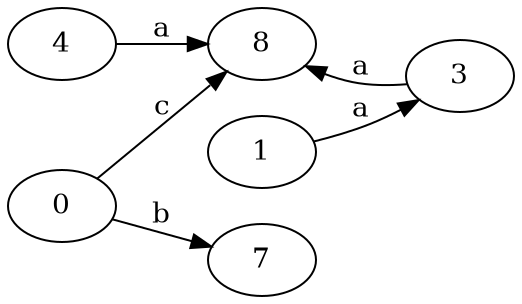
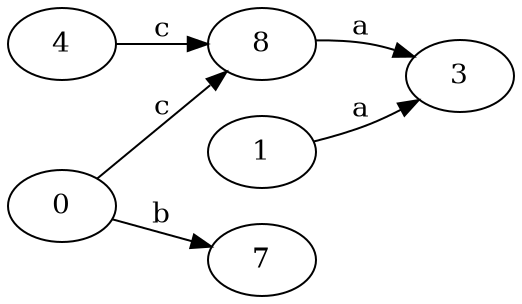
edge "4" -> "8": label "a" -> "c"
edge "3" -> "8": reversed
